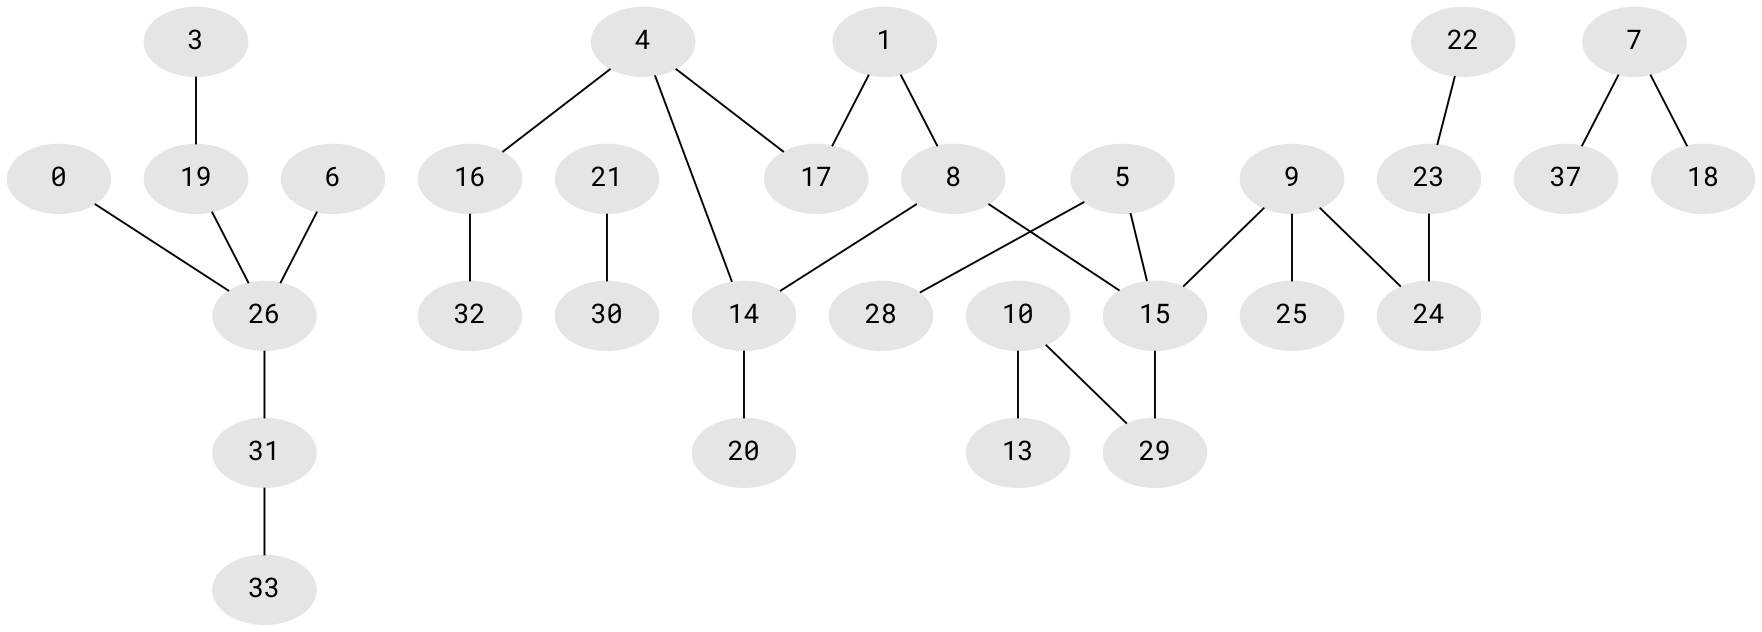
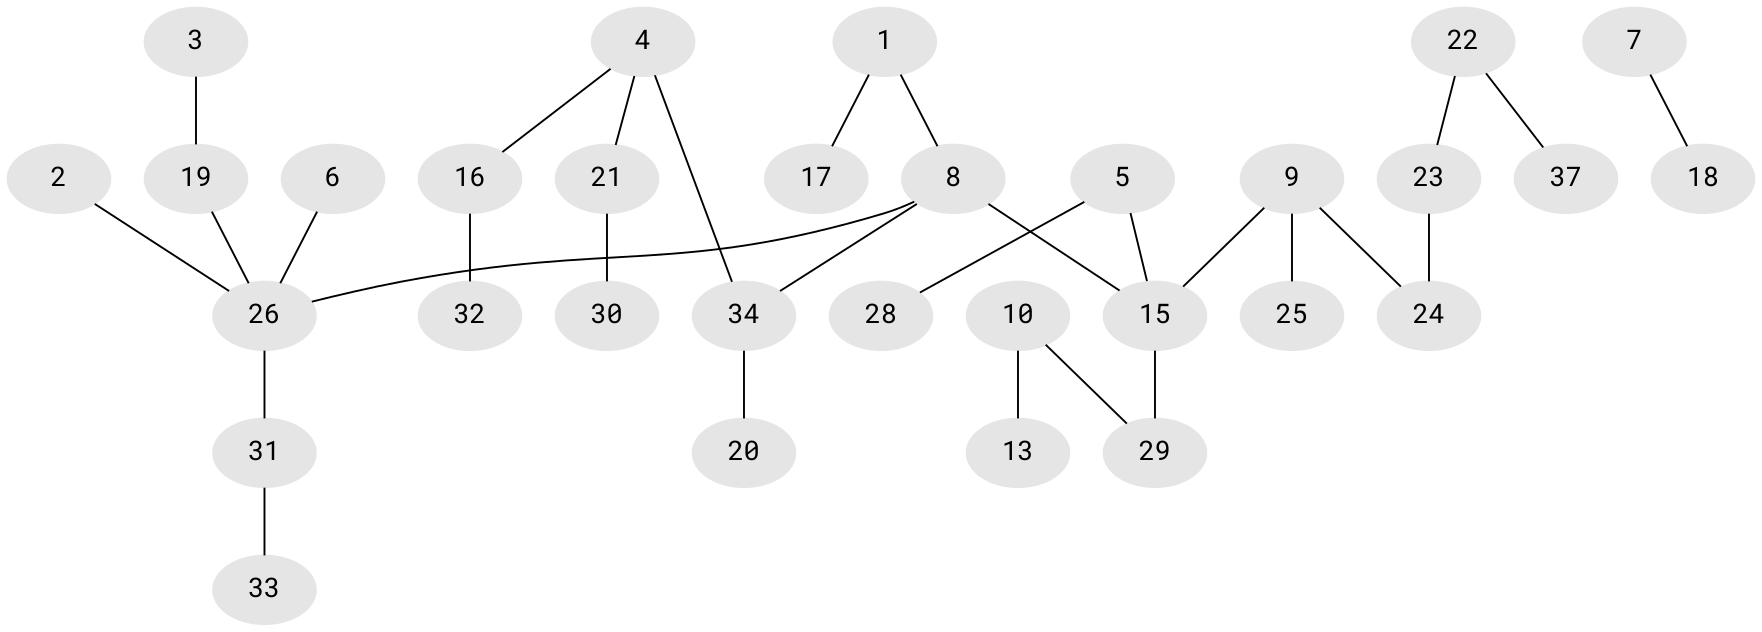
edge "4" -- "17": now "4" -- "21"
edge "7" -- "37": now "22" -- "37"
node "0": label "0" -> "2"
edge "8" -- "26": added
node "14": label "14" -> "34"
